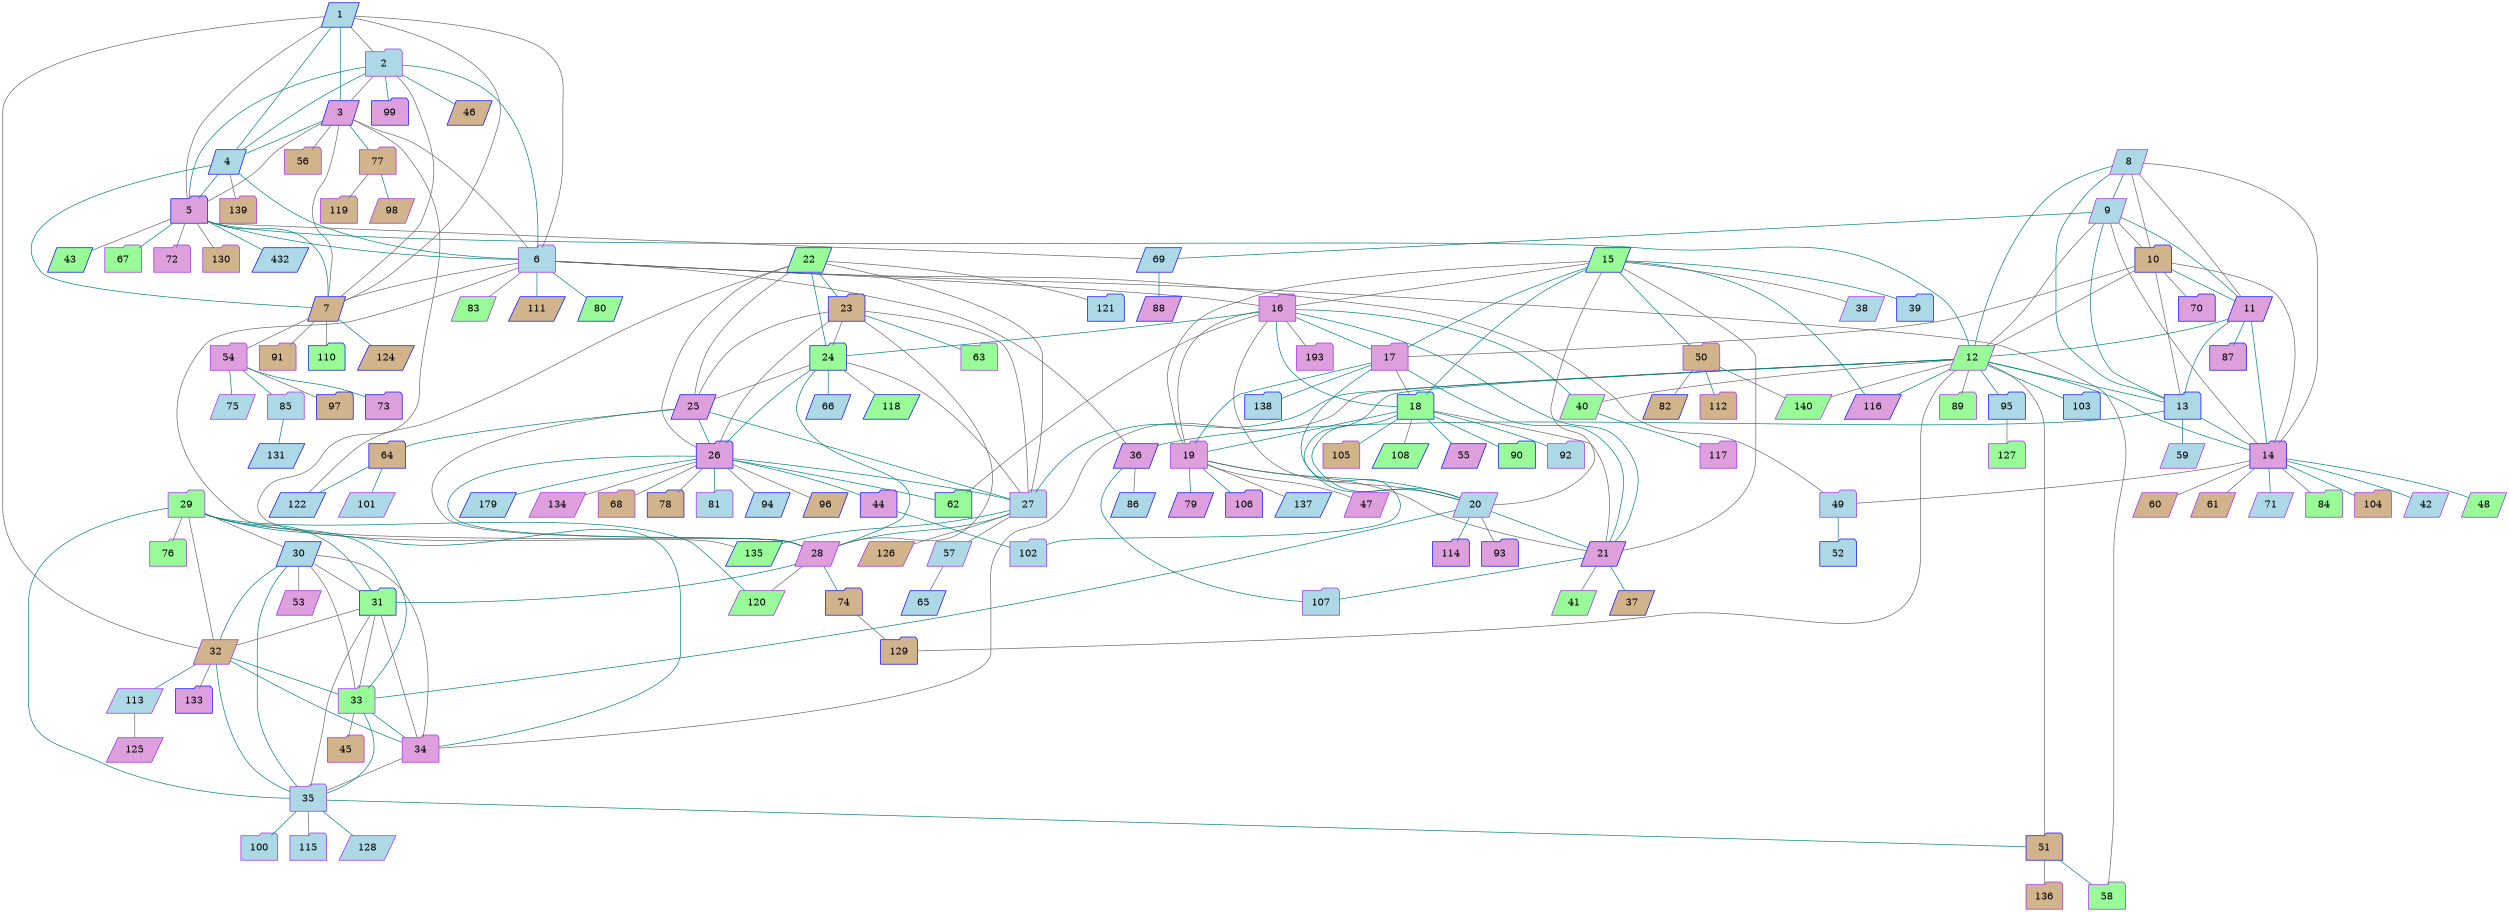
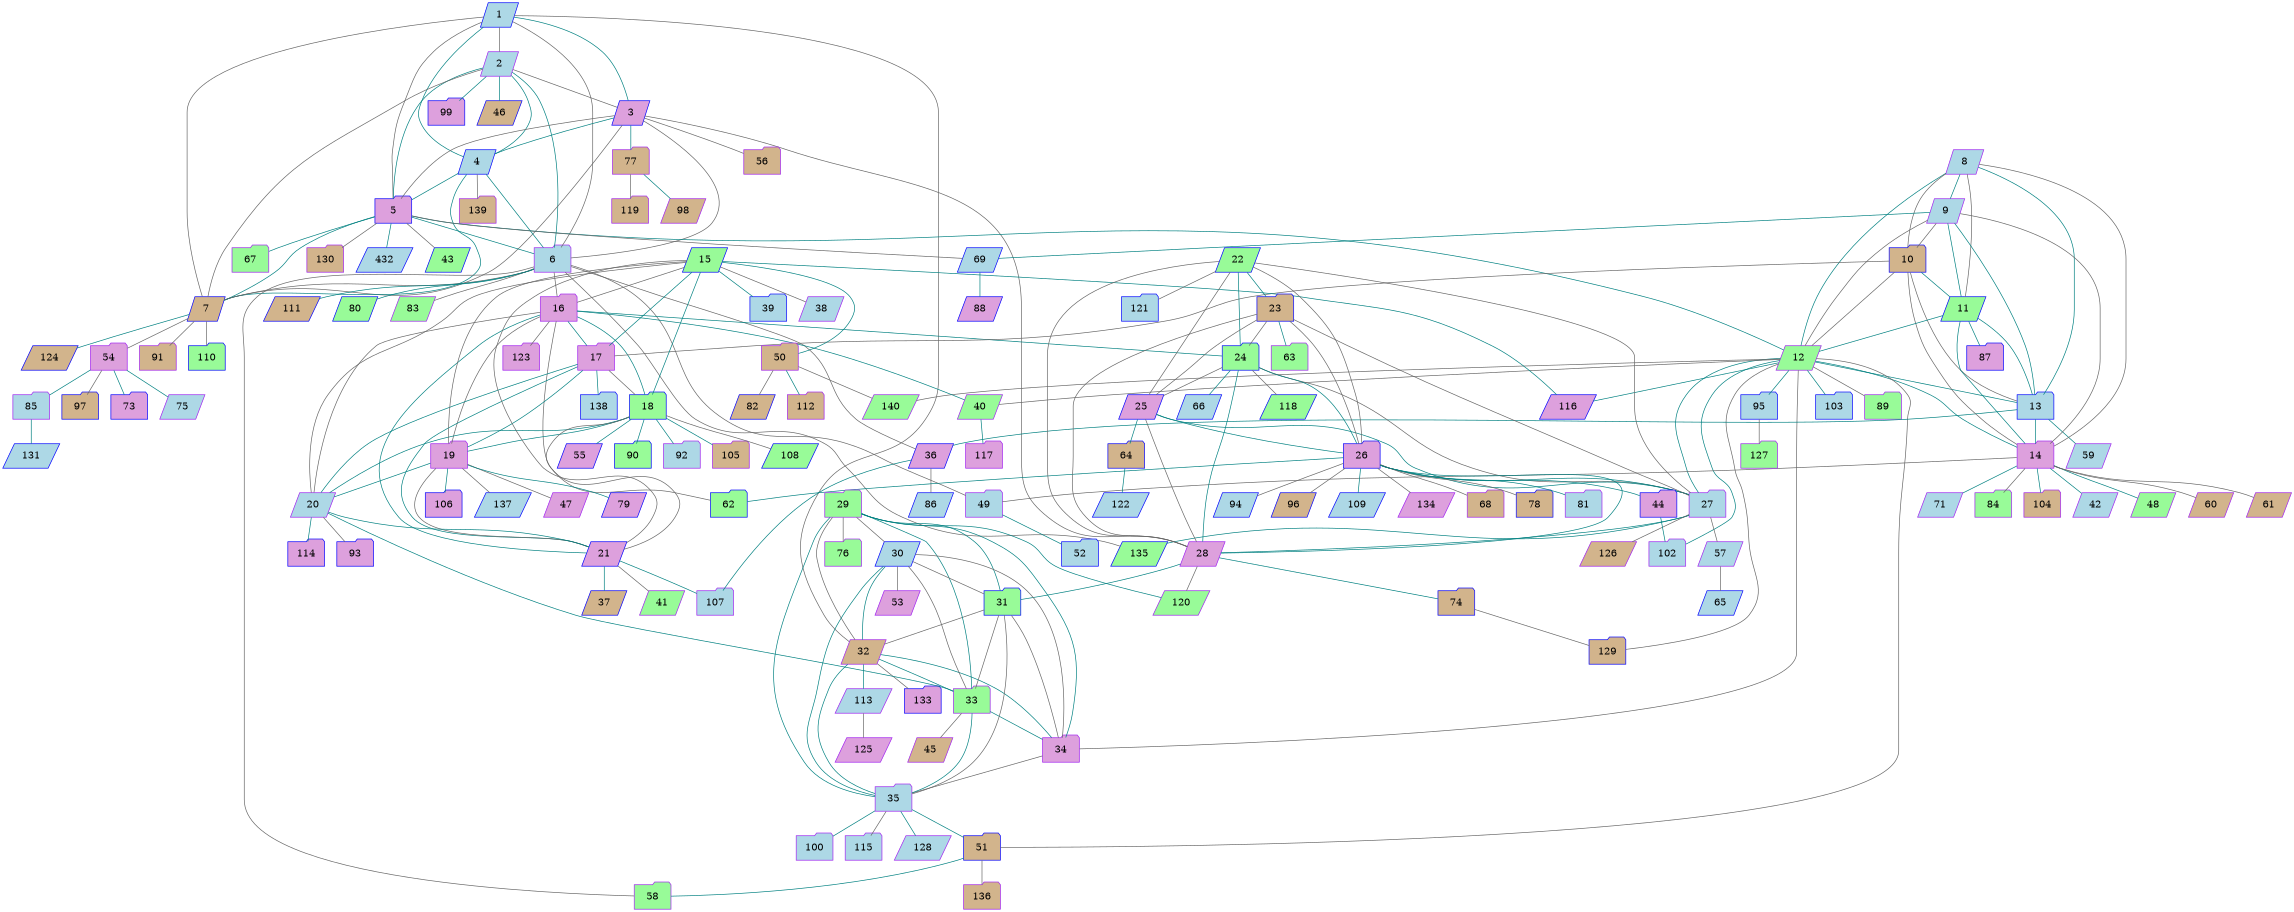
node "2": shape folder -> parallelogram
node "72": removed
node "70": removed
node "11": fillcolor plum -> palegreen
node "193": label "193" -> "123"
edge "22" -- "122": now "22" -- "28"
node "14": color blue -> purple
node "101": removed
node "179": label "179" -> "109"
node "45": shape folder -> parallelogram
